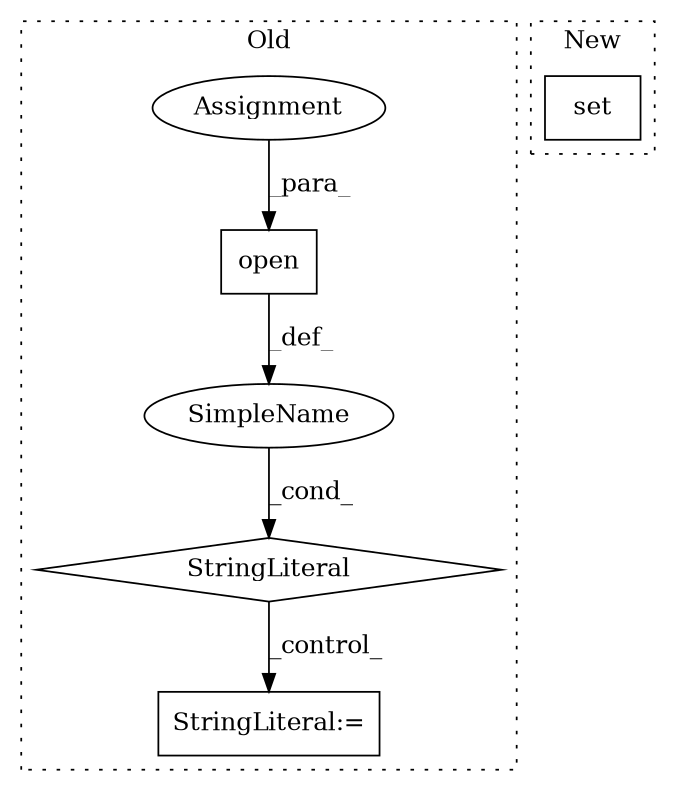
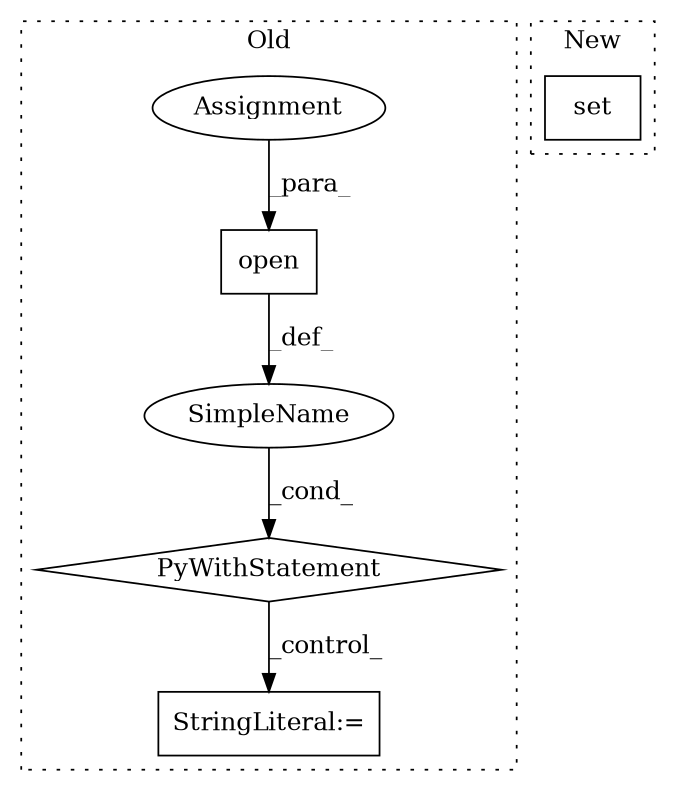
node "StringLiteral": label "StringLiteral" -> "PyWithStatement"
